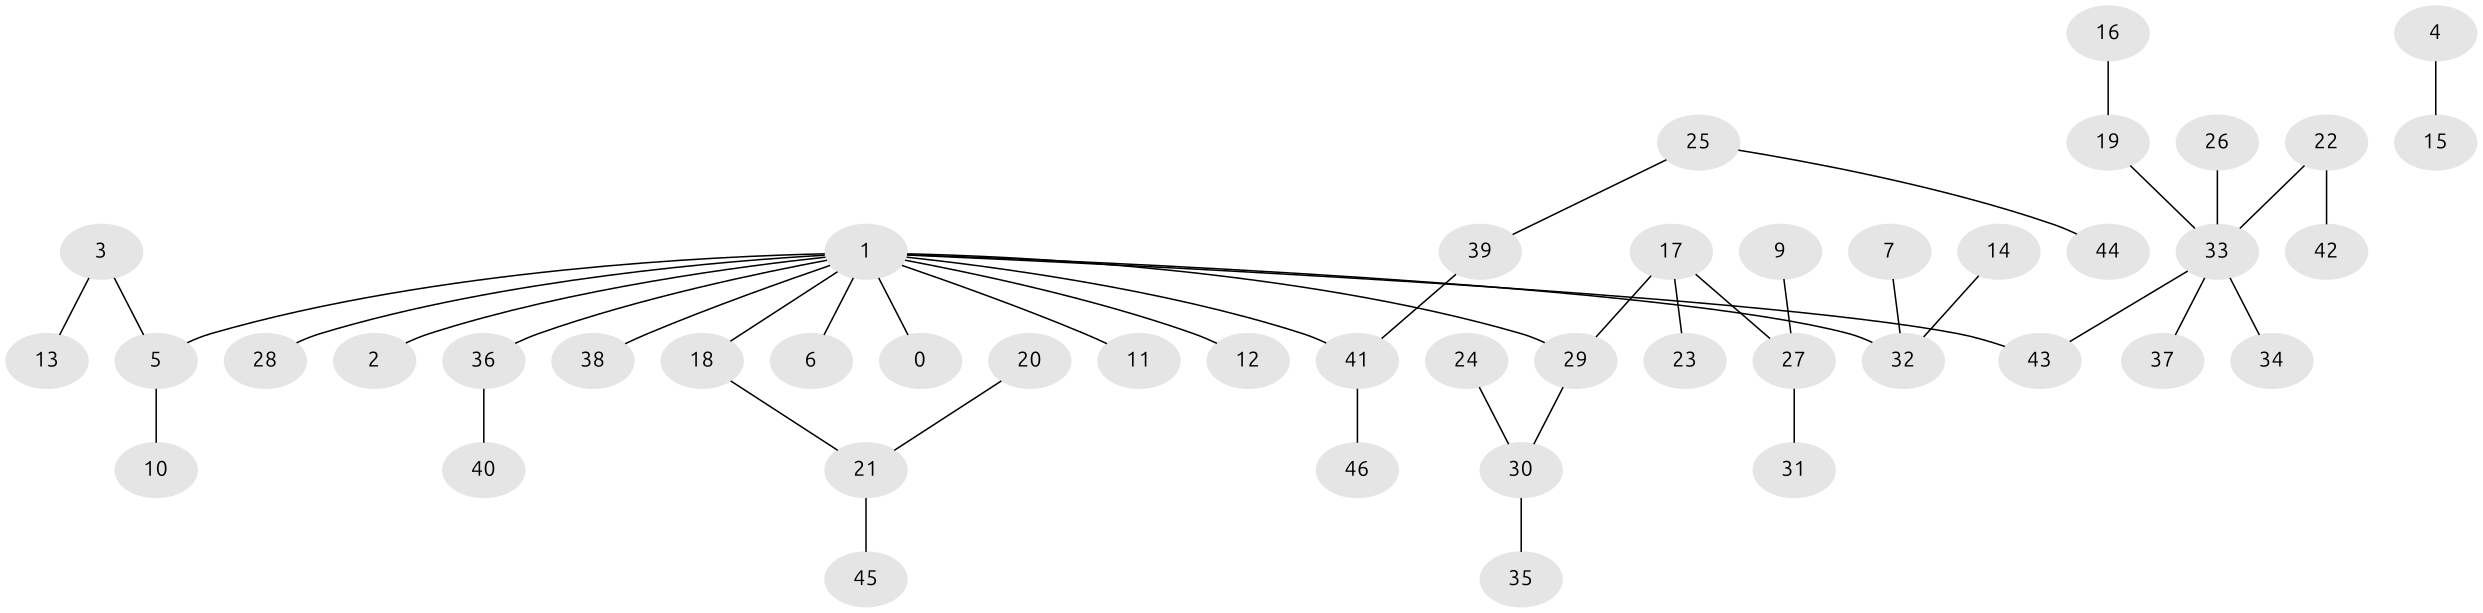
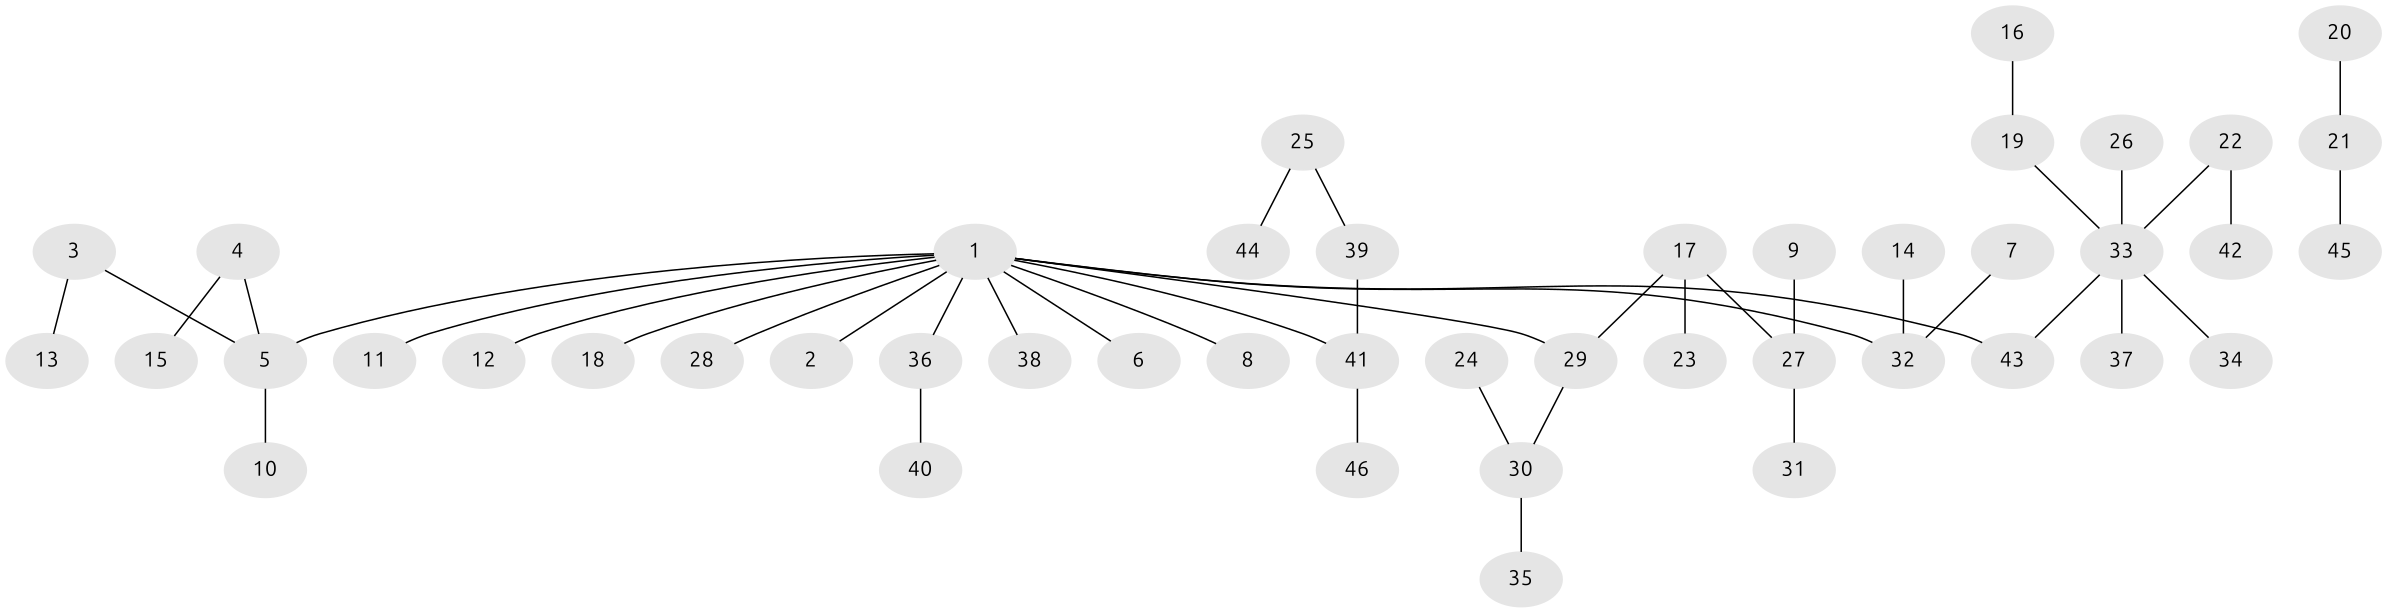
edge "4" -- "5": added
node "0": label "0" -> "8"
edge "18" -- "21": removed
